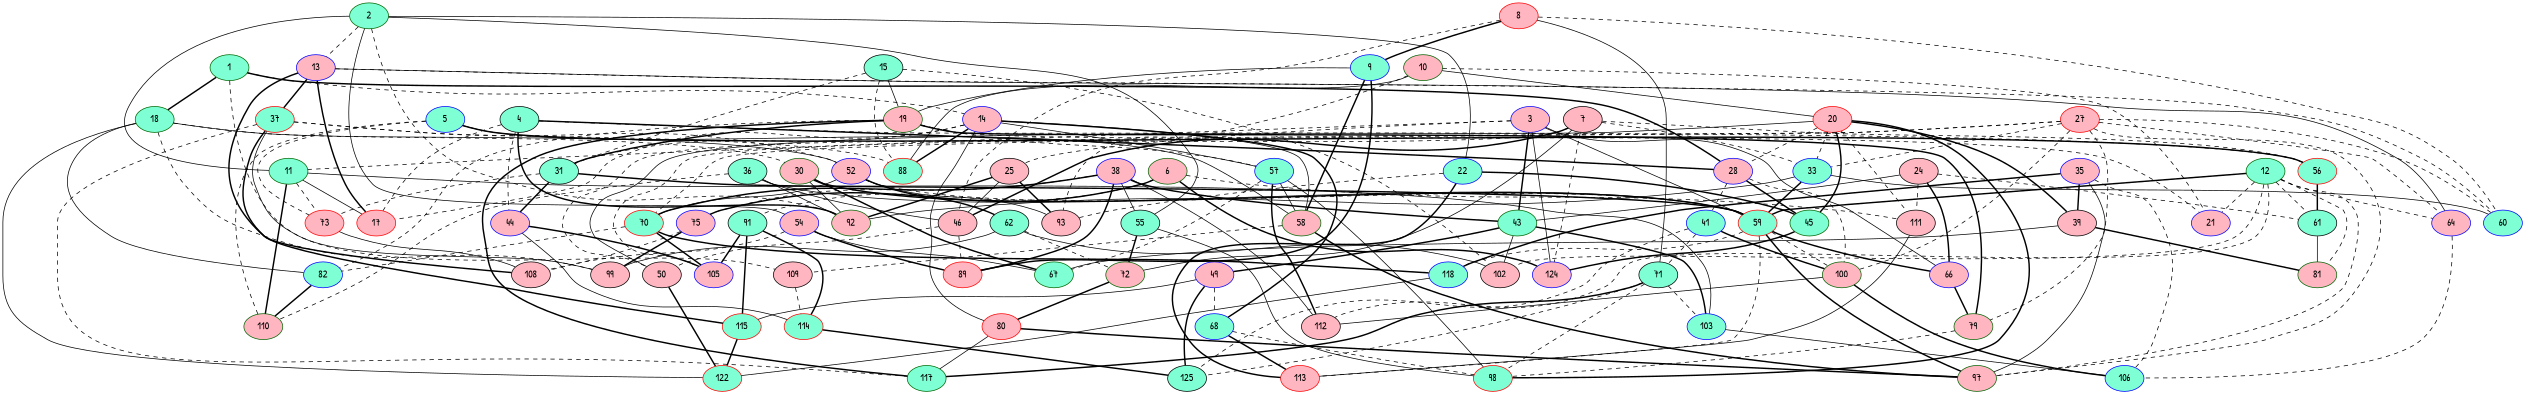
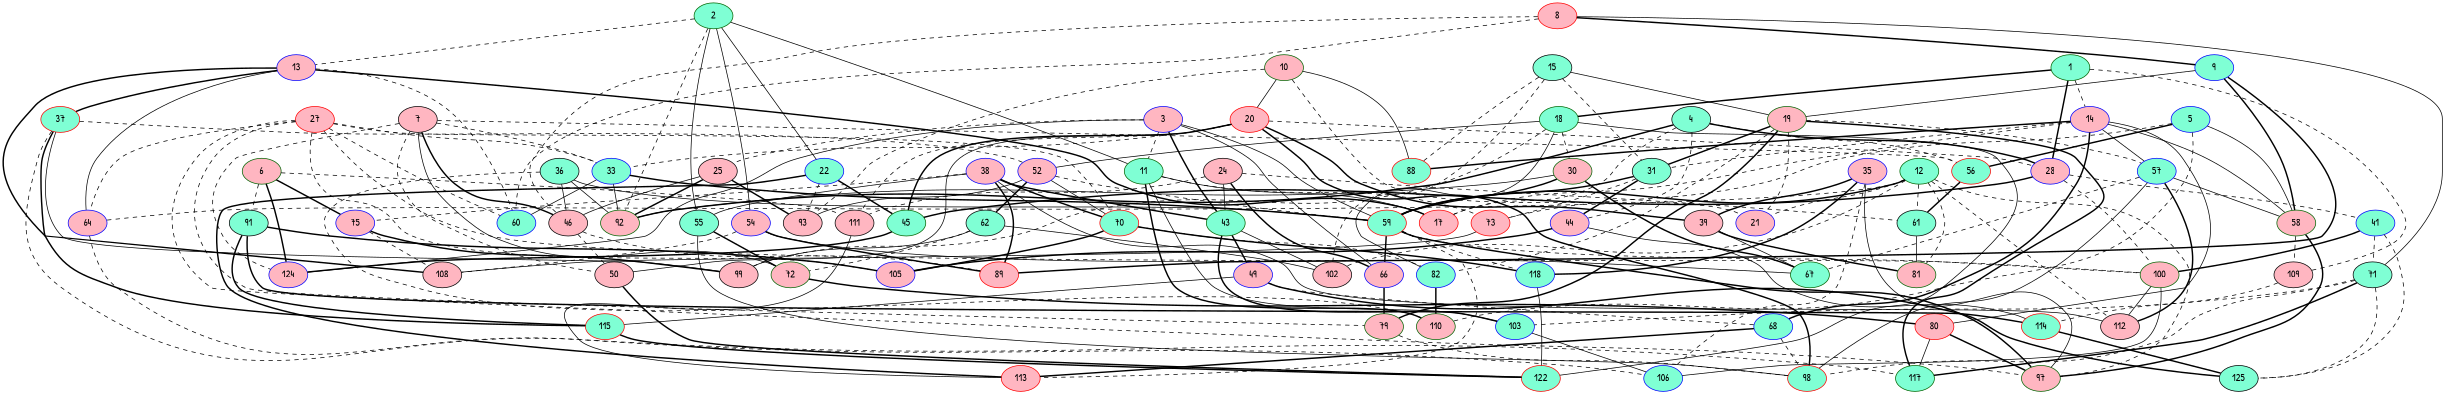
edge "37" -- "88": removed
edge "100" -- "106": style bold -> solid
